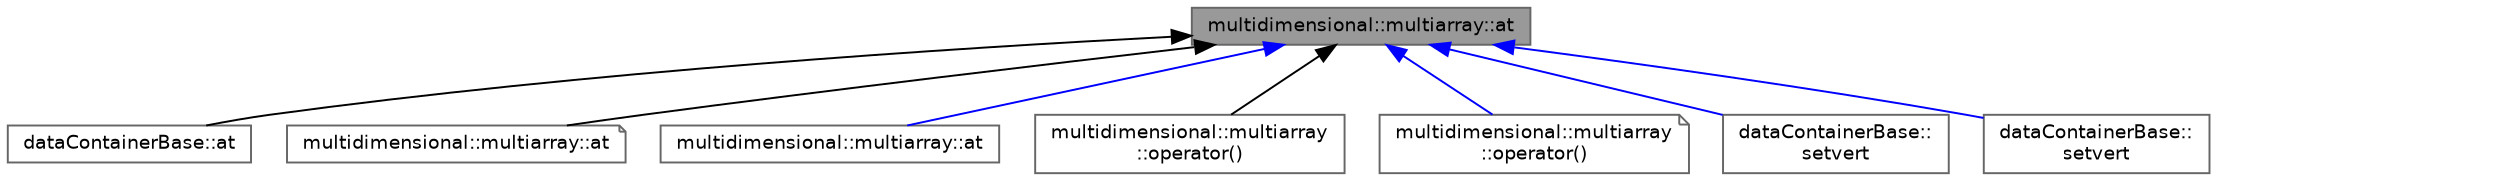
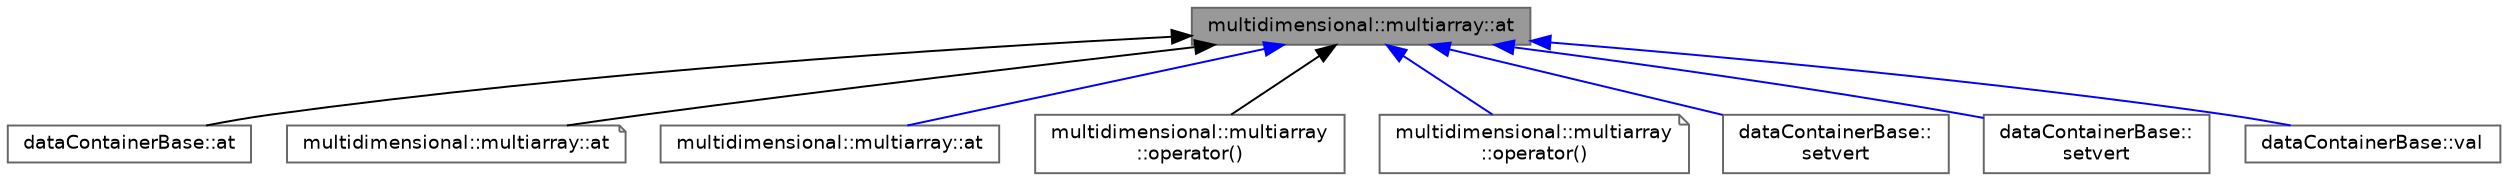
node "dataContainerBase::val": added
